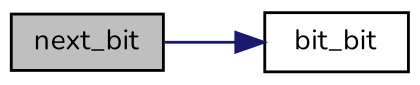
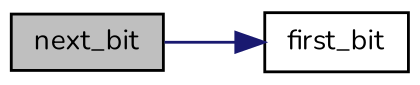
node "bit_bit": label "bit_bit" -> "first_bit"
